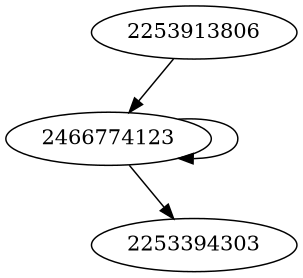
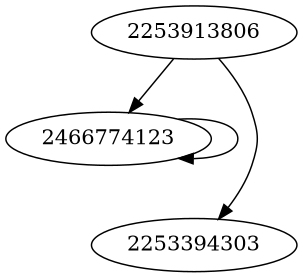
edge "2466774123" -> "2253394303": now "2253913806" -> "2253394303"
